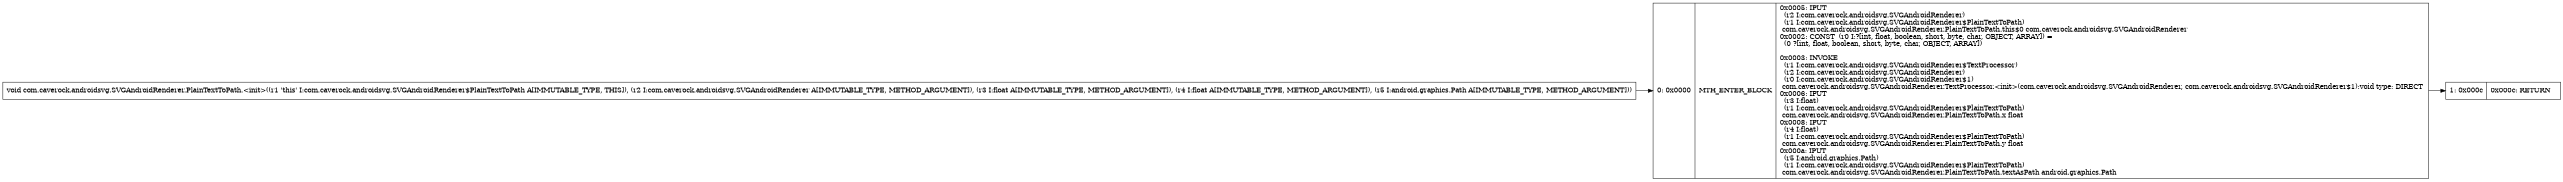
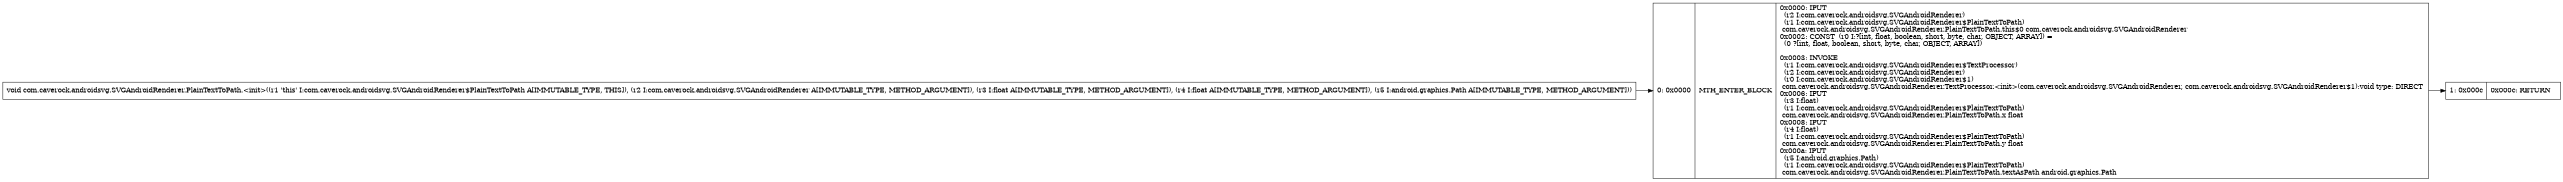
node "0: 0x0000": text "0x0005: IPUT" -> "0x0000: IPUT"
